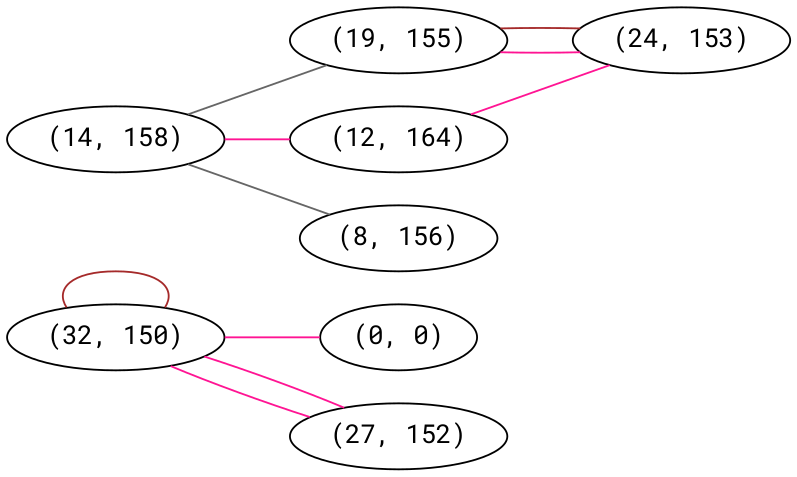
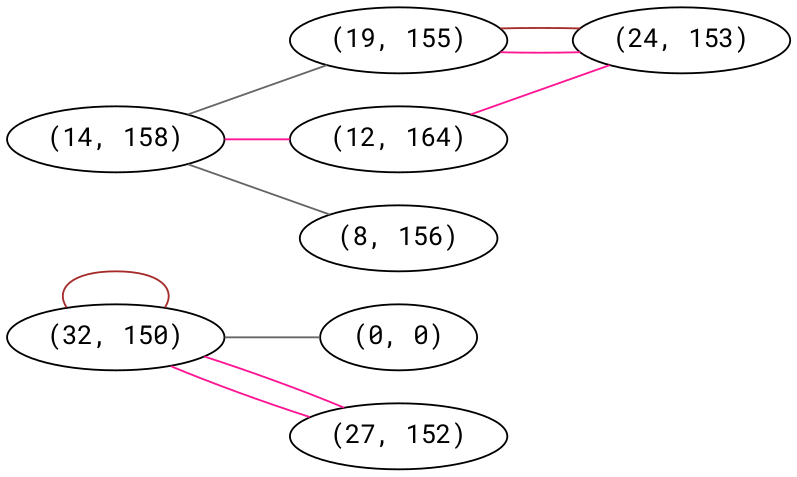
edge "(32, 150)" -- "(0, 0)": color deeppink -> gray40
